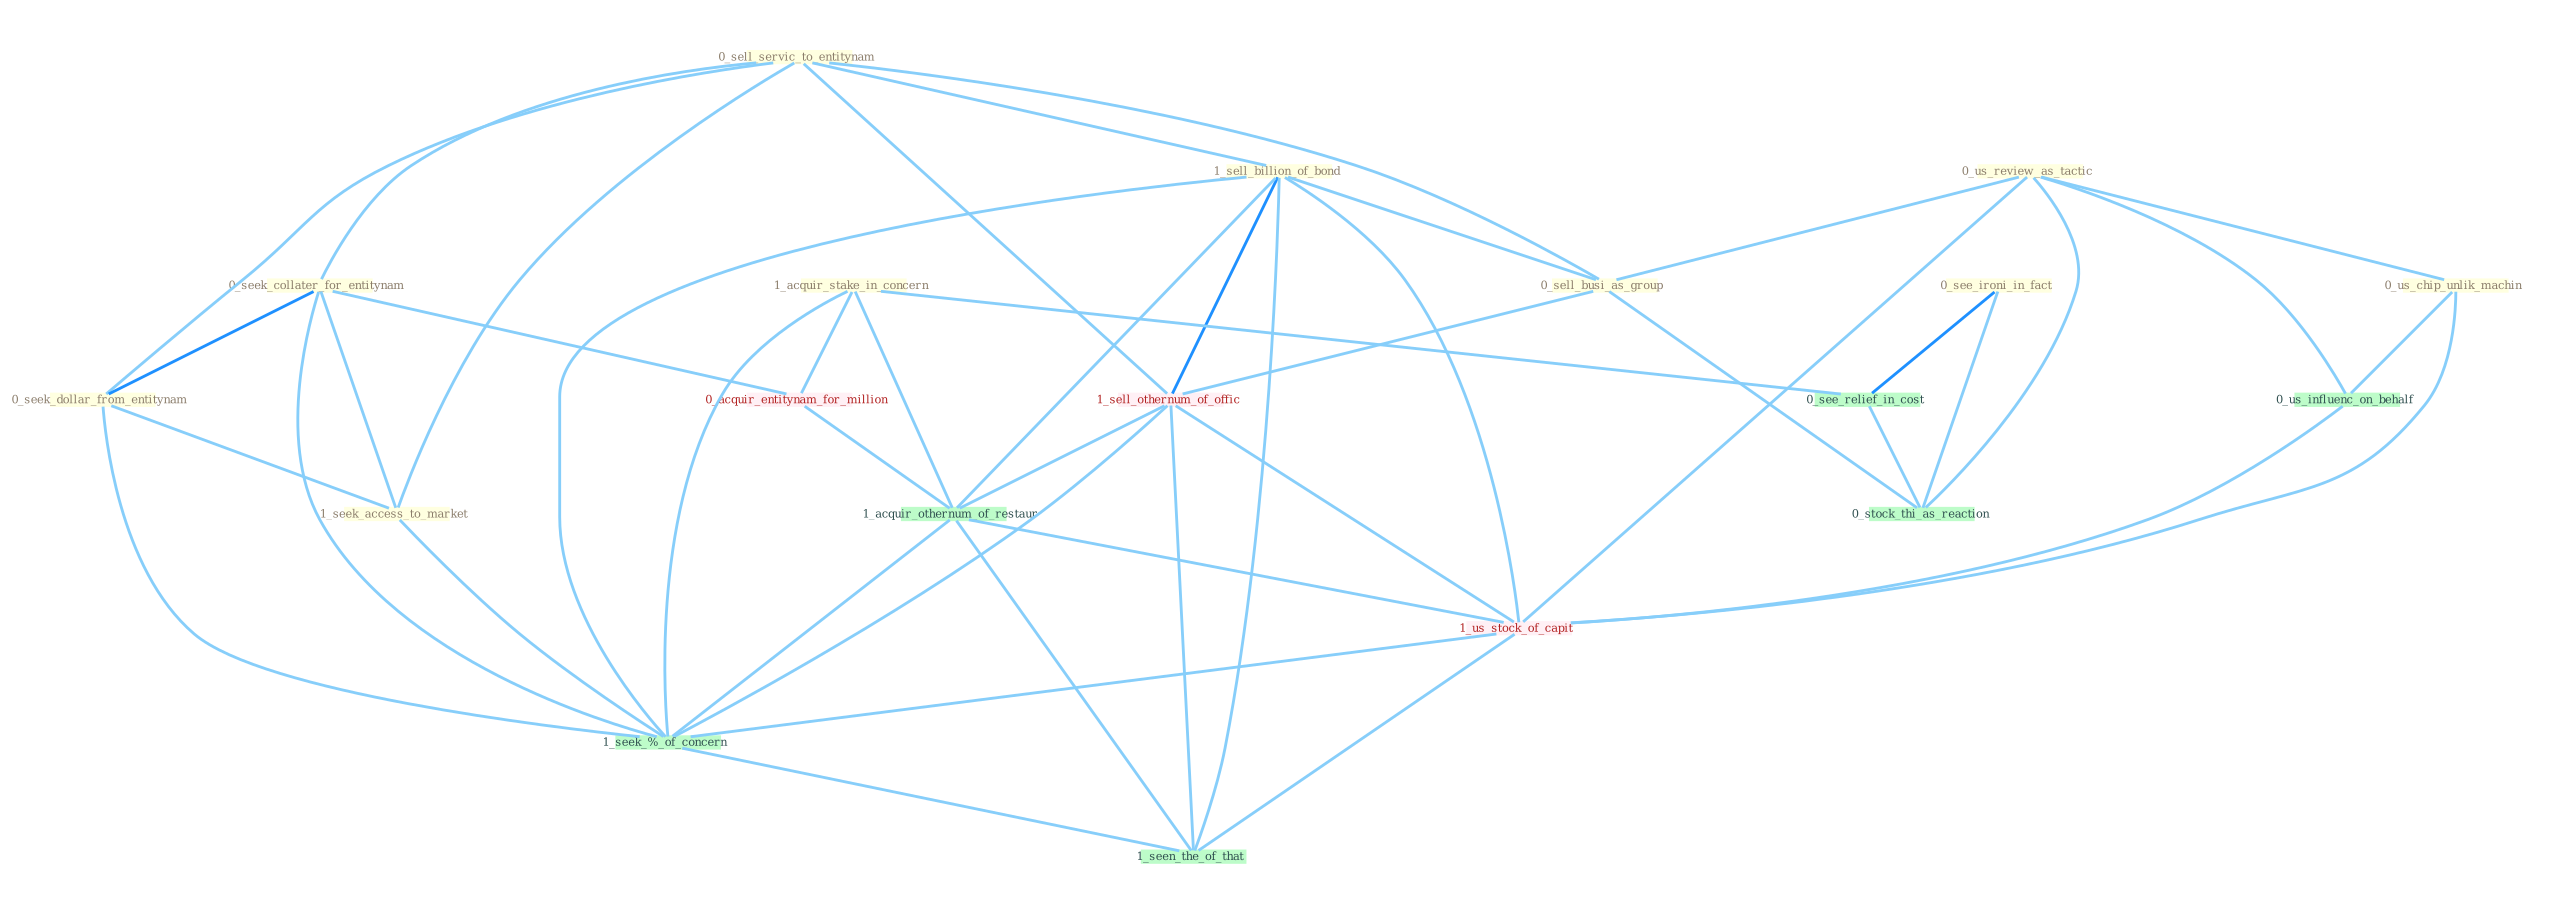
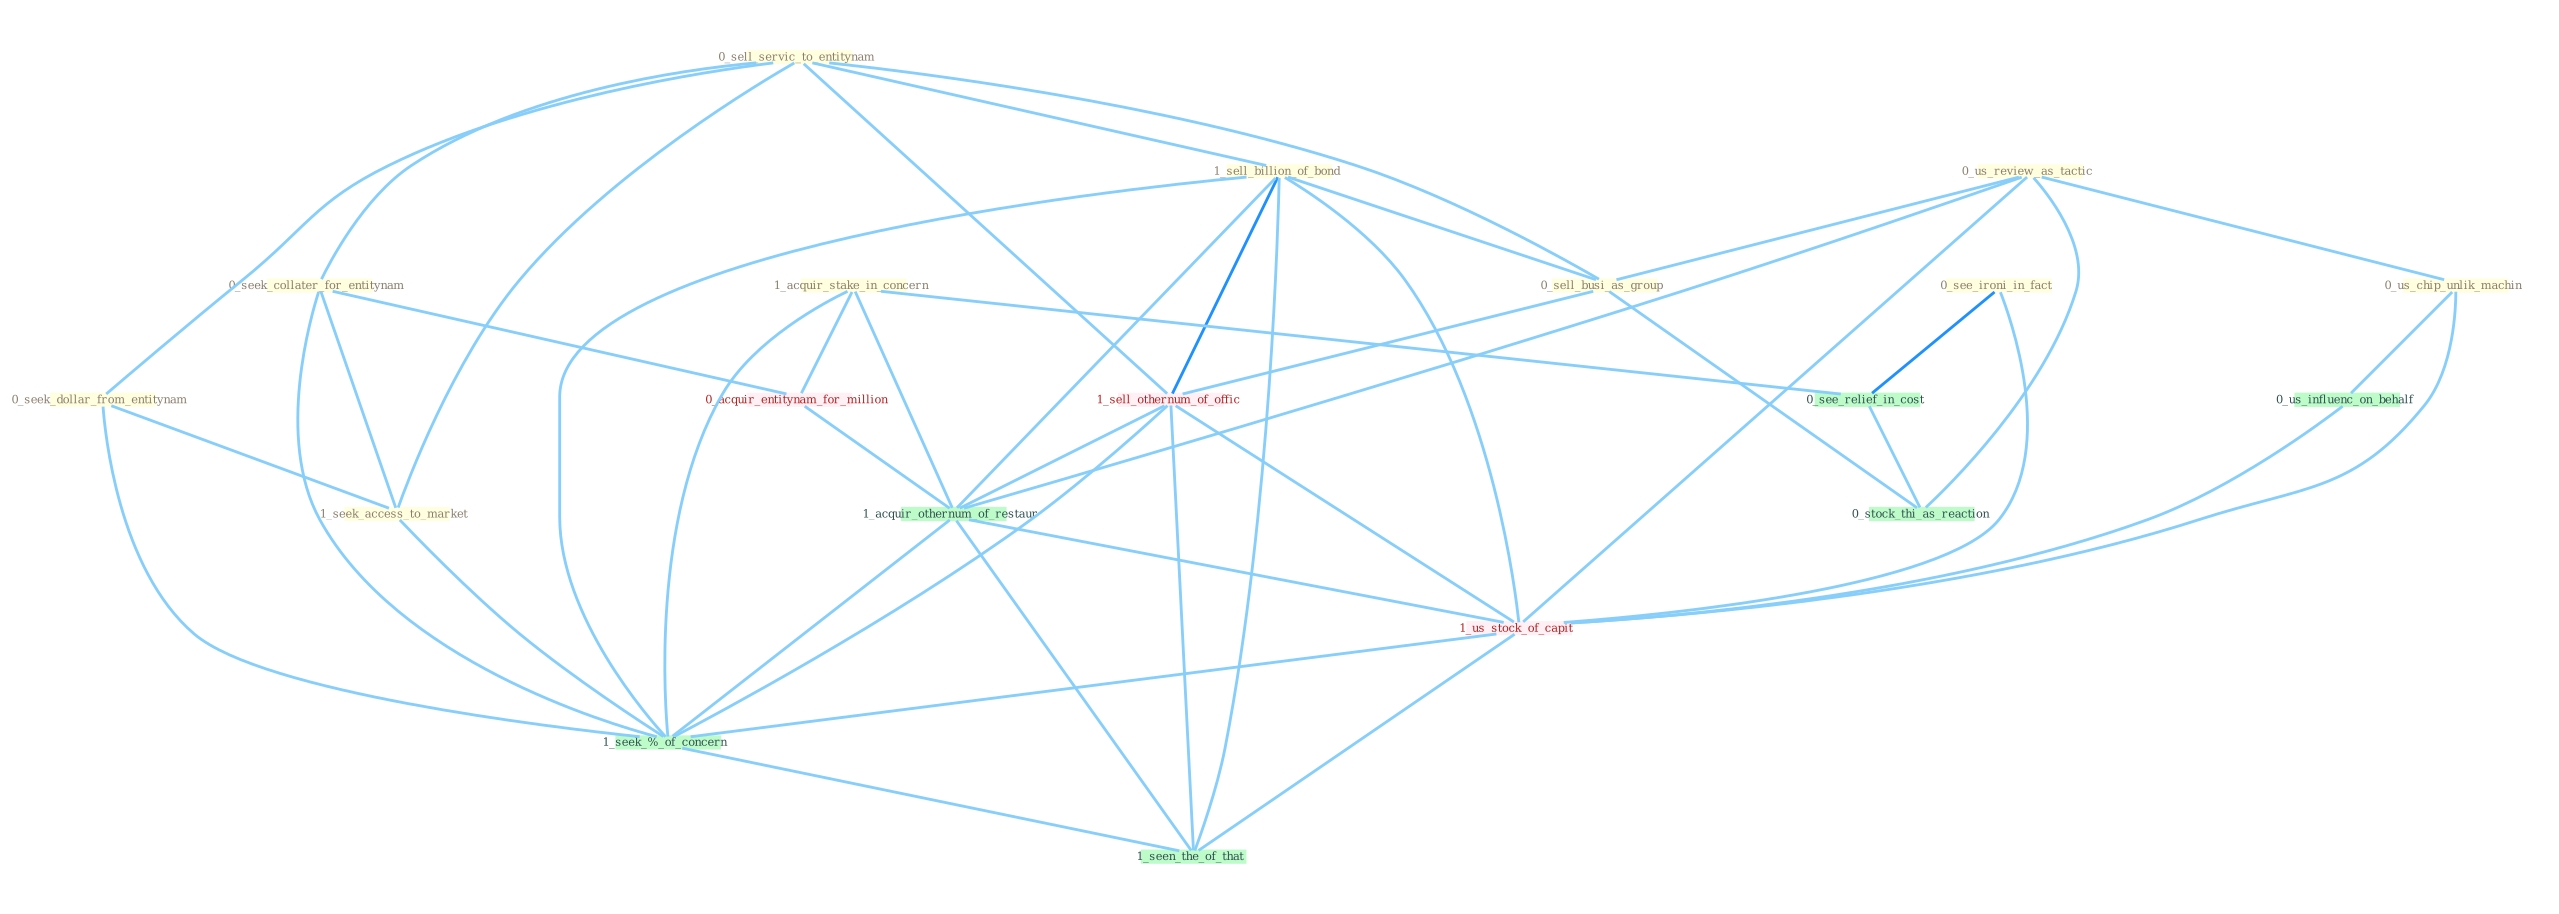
edge "0_us_review_as_tactic" -- "0_us_influenc_on_behalf": now "0_us_review_as_tactic" -- "1_acquir_othernum_of_restaur"
edge "0_seek_collater_for_entitynam" -- "0_seek_dollar_from_entitynam": removed
edge "0_see_ironi_in_fact" -- "0_stock_thi_as_reaction": now "0_see_ironi_in_fact" -- "1_us_stock_of_capit"
